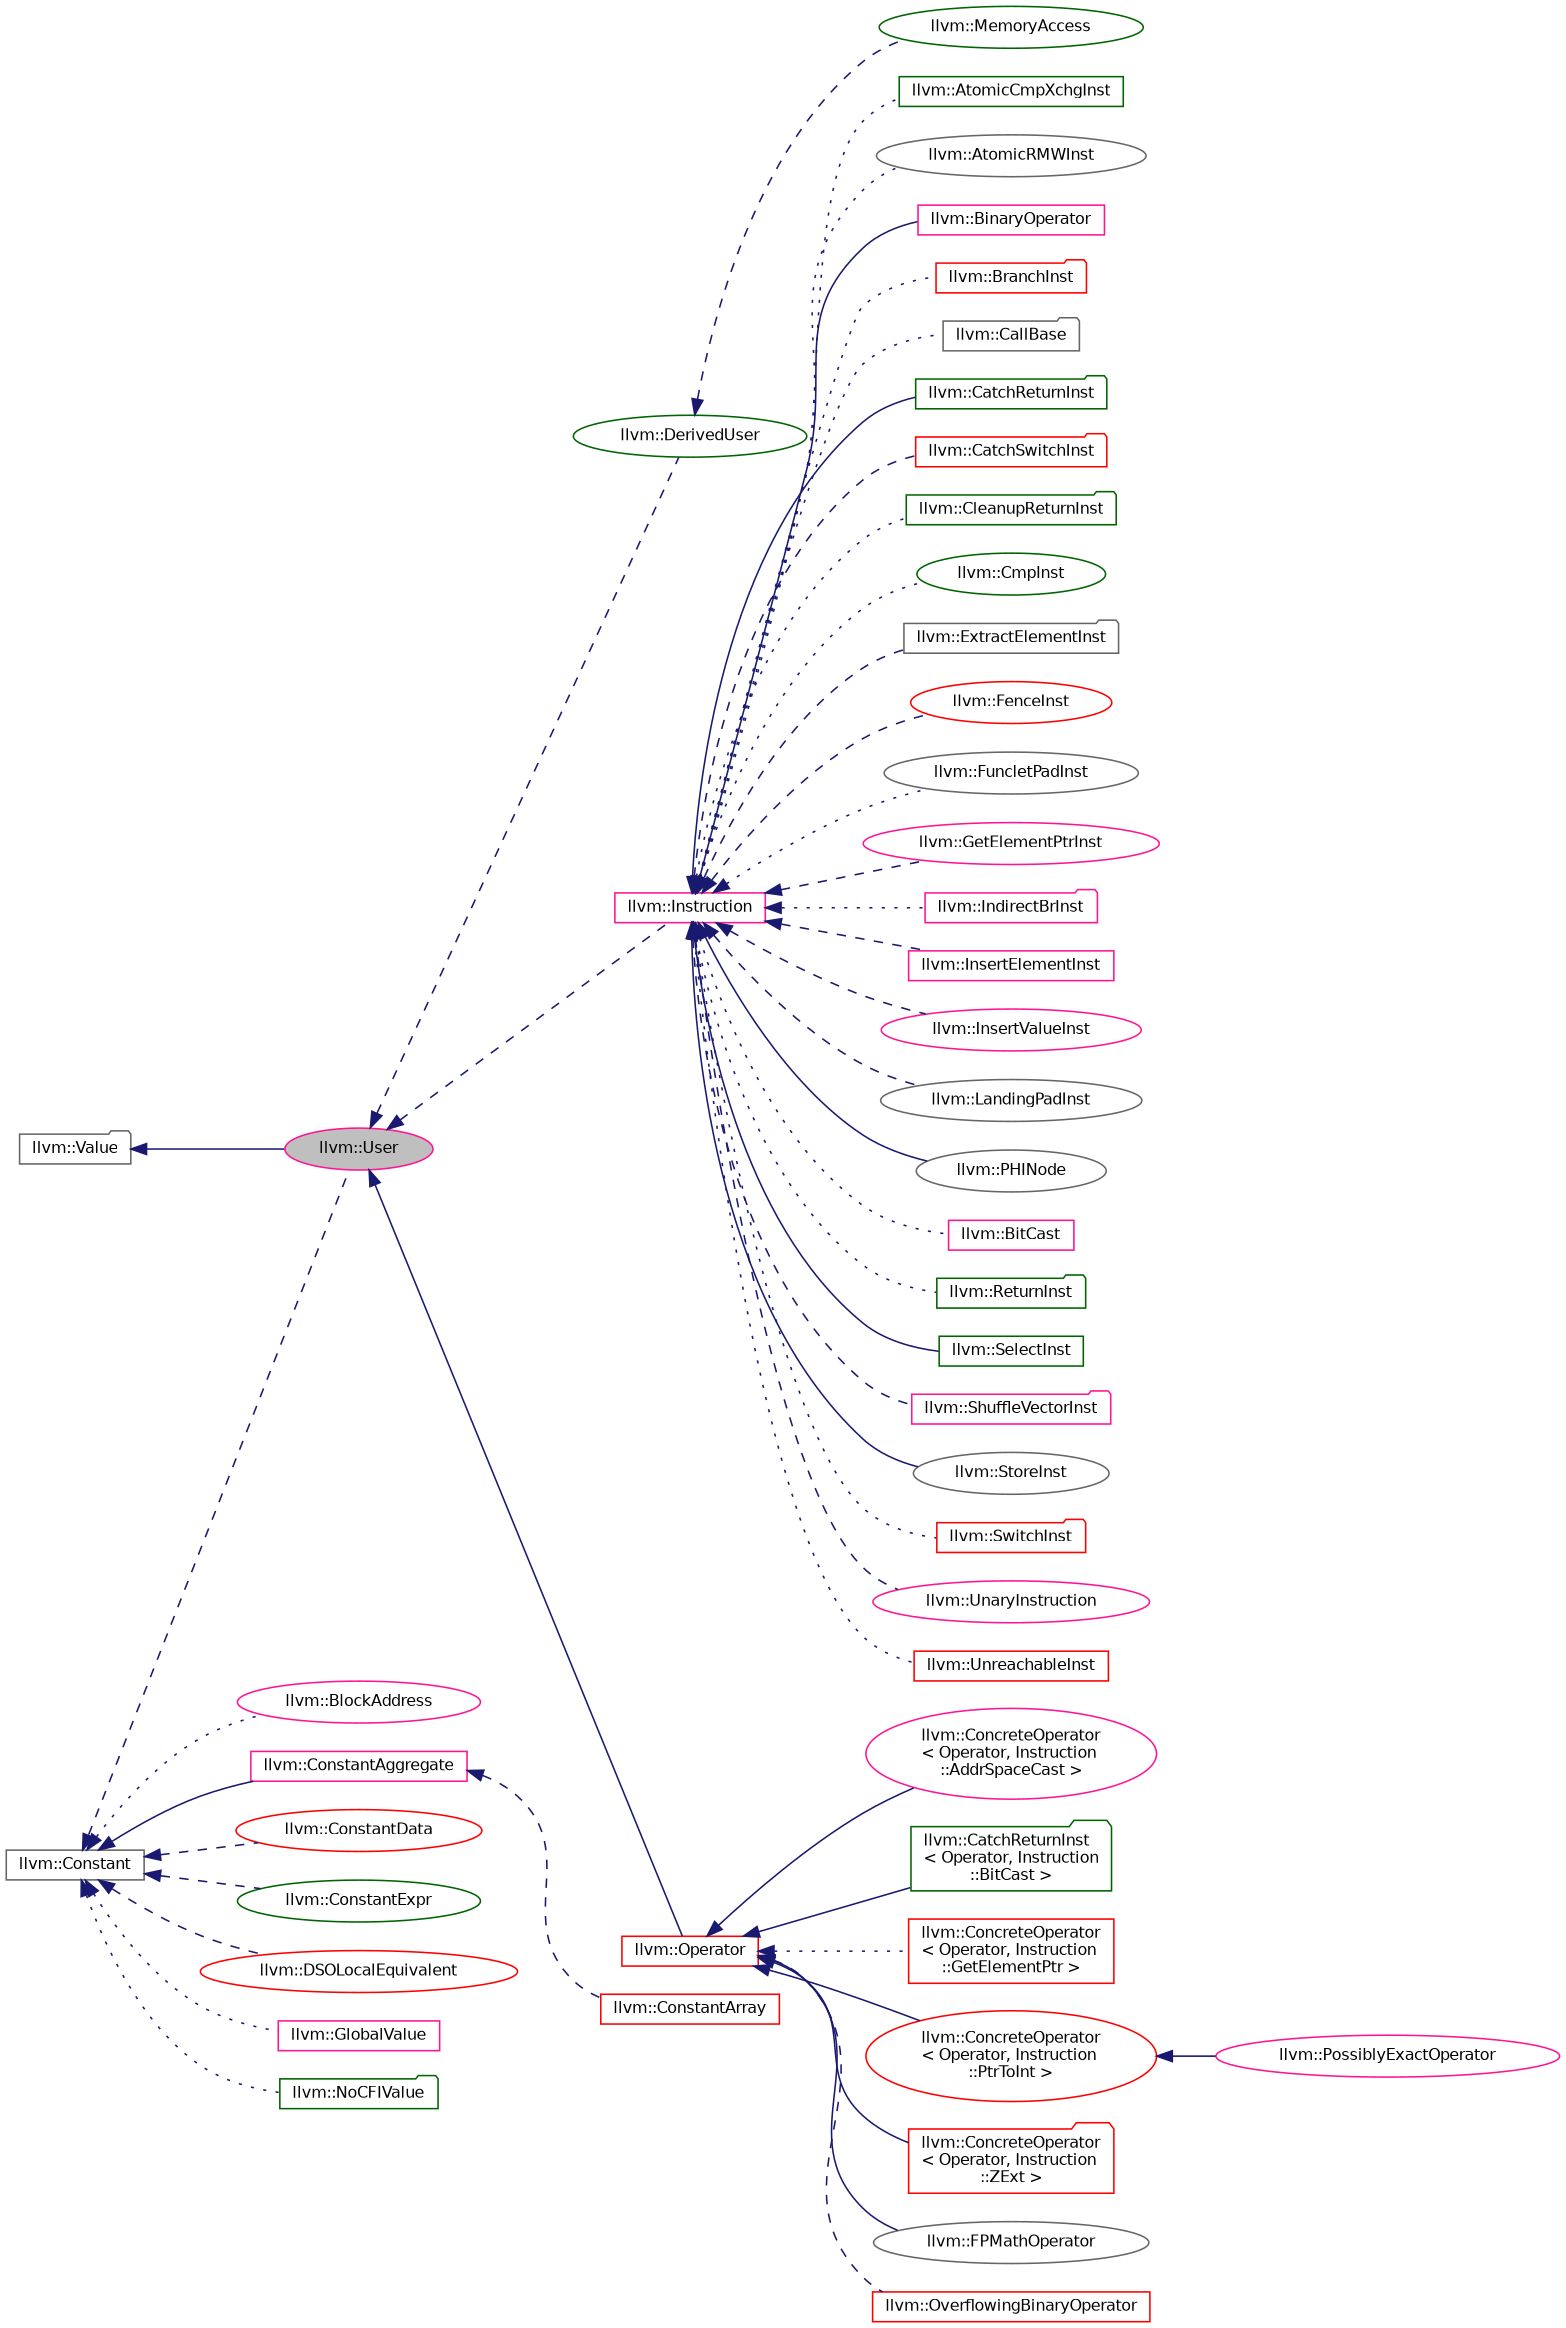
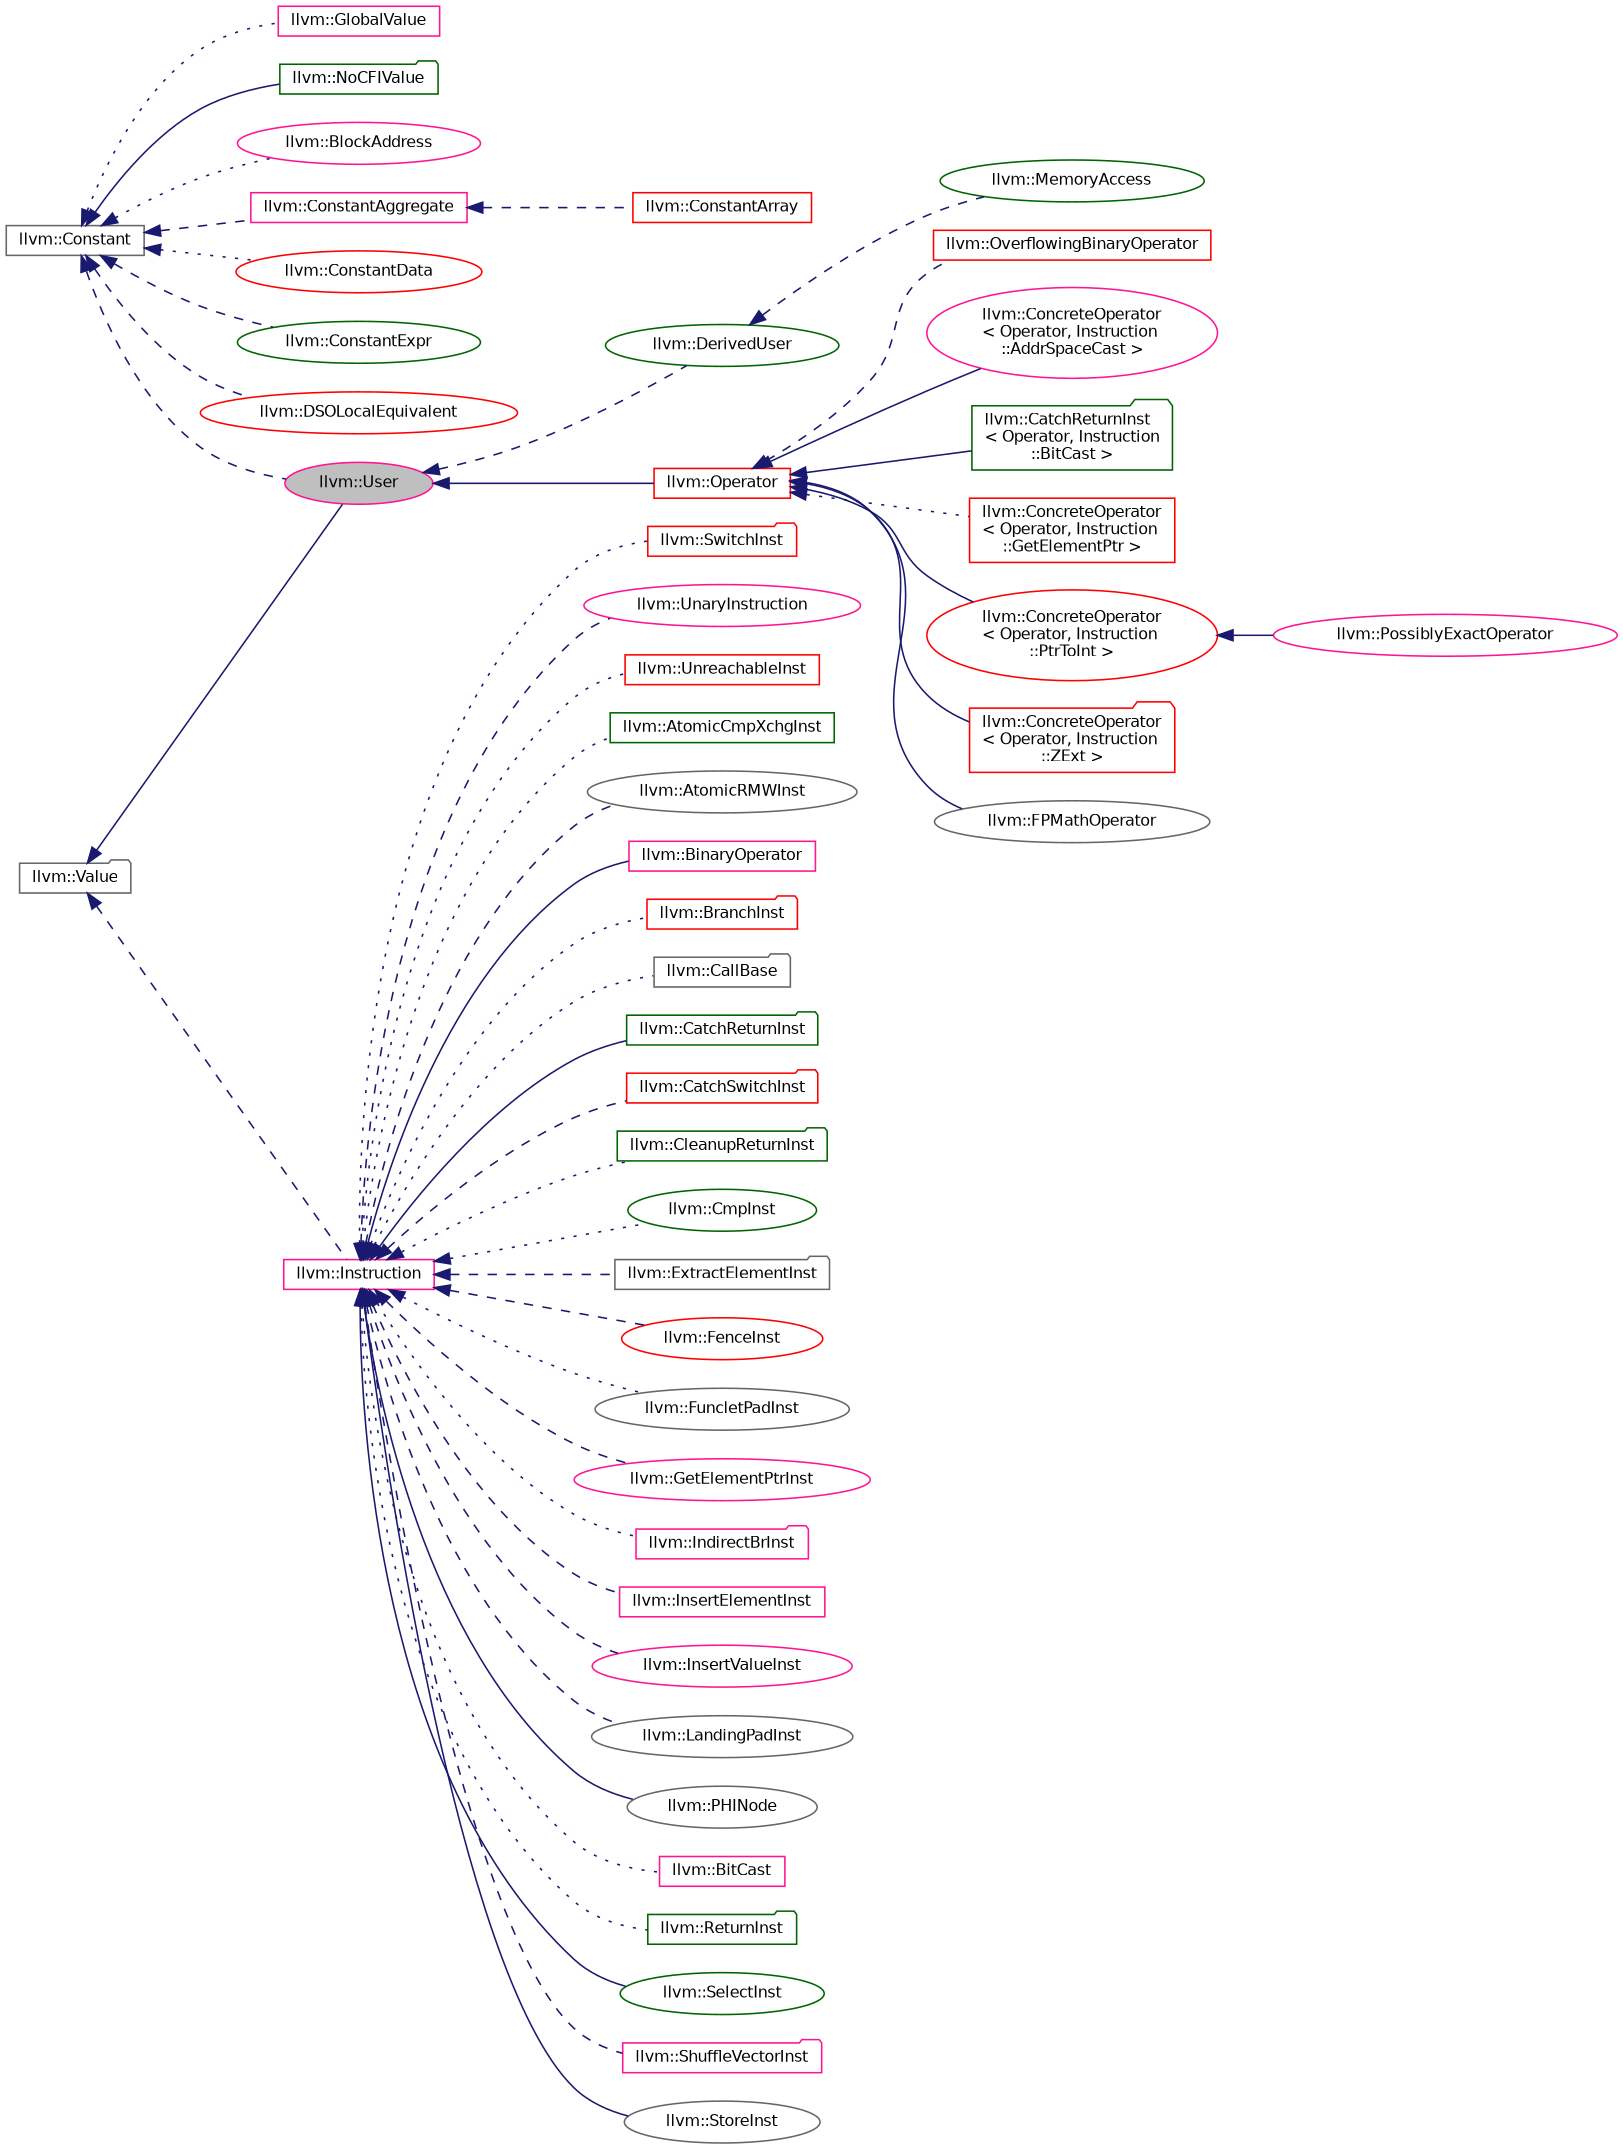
edge "llvm::AtomicRMWInst" -> "llvm::Instruction": style dotted -> dashed
edge "llvm::Instruction" -> "llvm::User": now "llvm::Instruction" -> "llvm::Value"
node "llvm::SelectInst": shape box -> ellipse
edge "llvm::ConstantAggregate" -> "llvm::Constant": style solid -> dashed
edge "llvm::ConstantData" -> "llvm::Constant": style dashed -> dotted
edge "llvm::NoCFIValue" -> "llvm::Constant": style dotted -> solid
